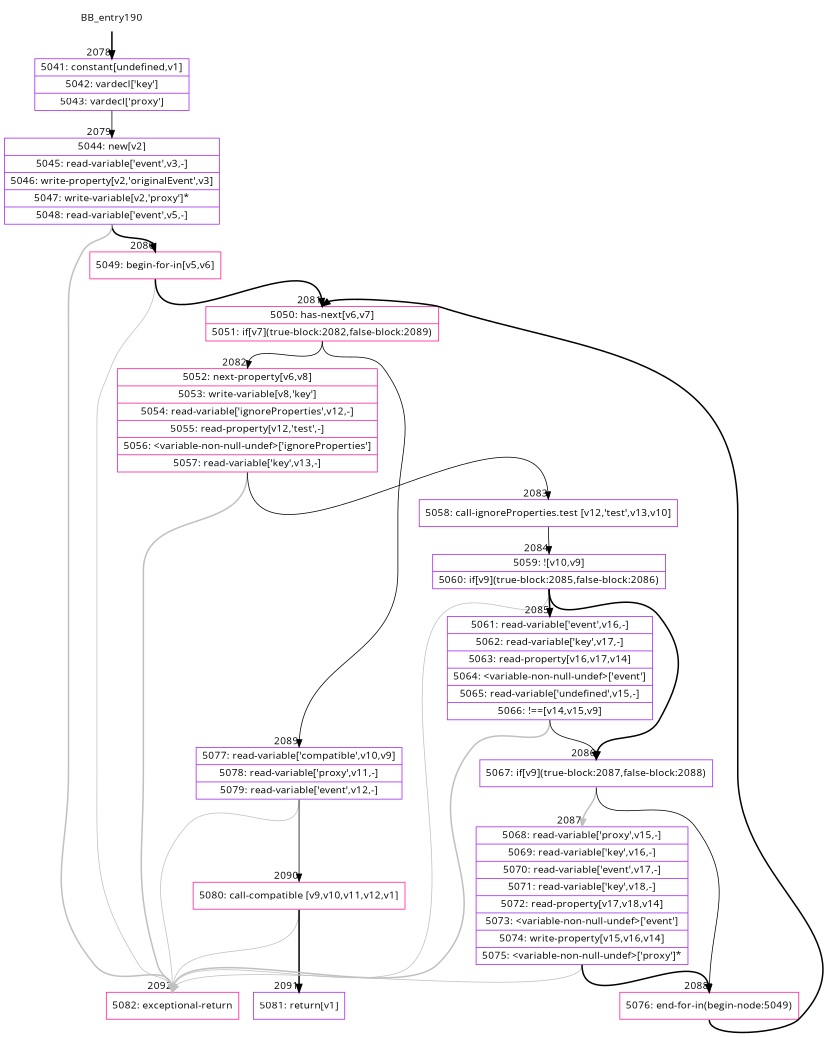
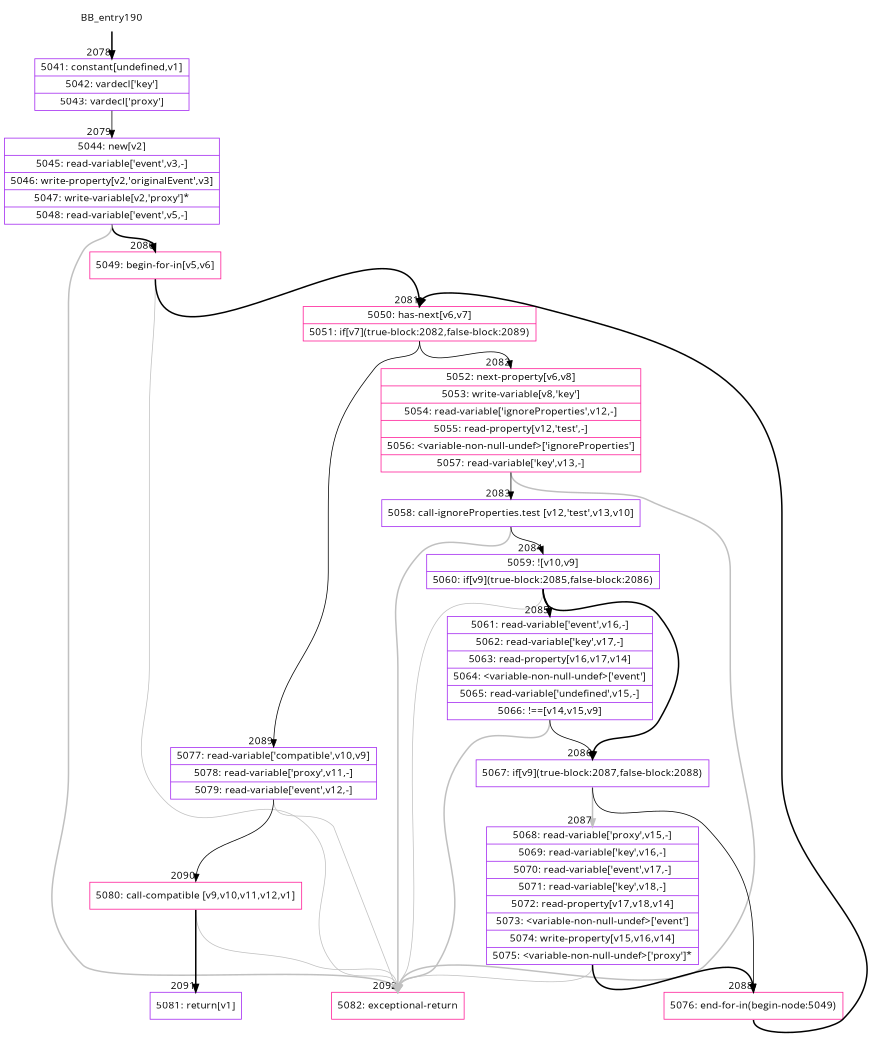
edge "5058: call-ignoreProperties.test [v12,'test',v13,v10]" -> "5082: exceptional-return": added
